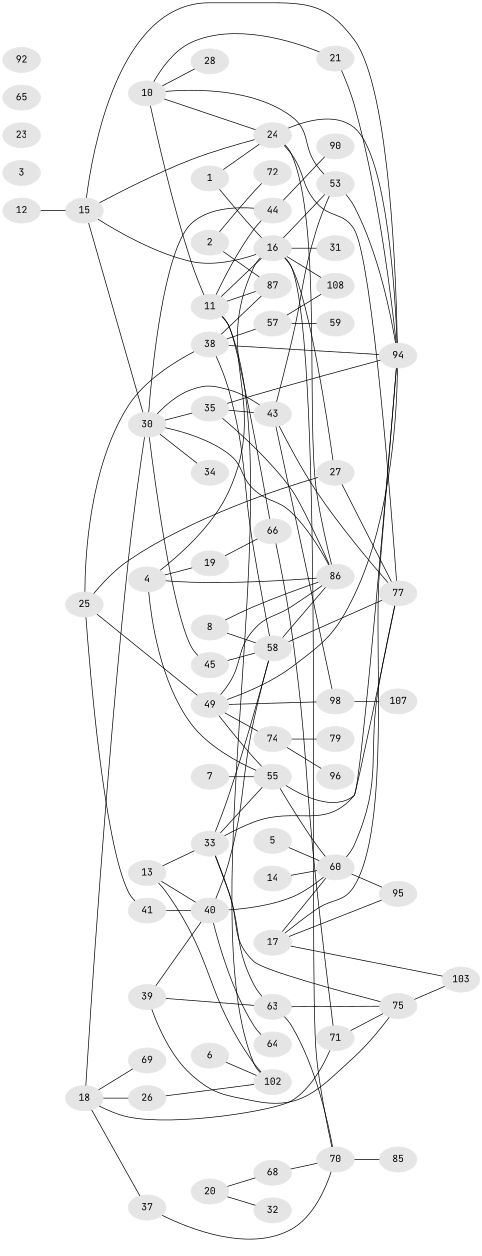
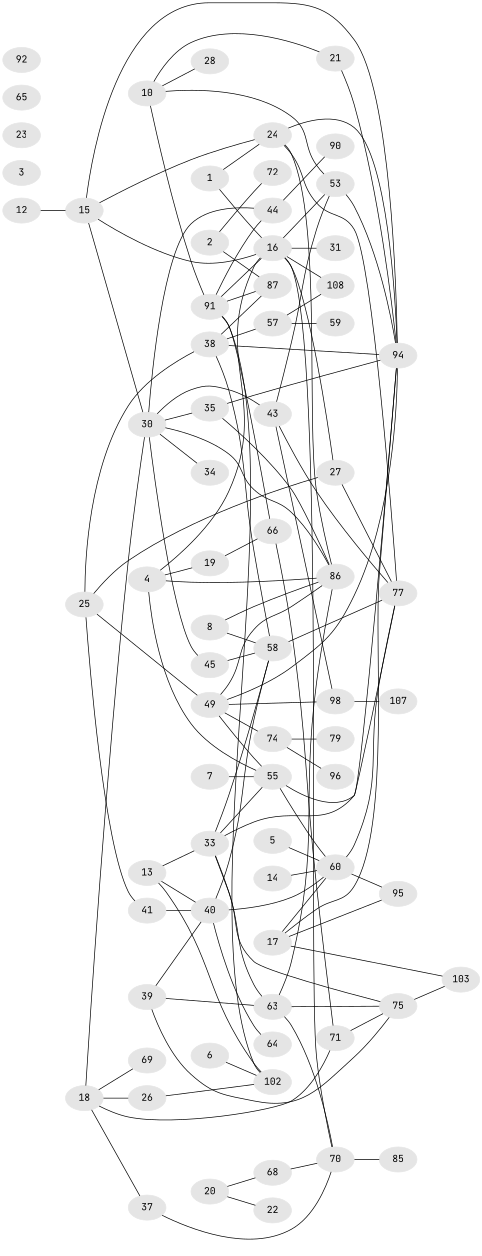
edge "10" -- "24": removed
node "11": label "11" -> "91"
edge "35" -- "43": removed
edge "86" -- "58": now "86" -- "63"
node "32": label "32" -> "22"
